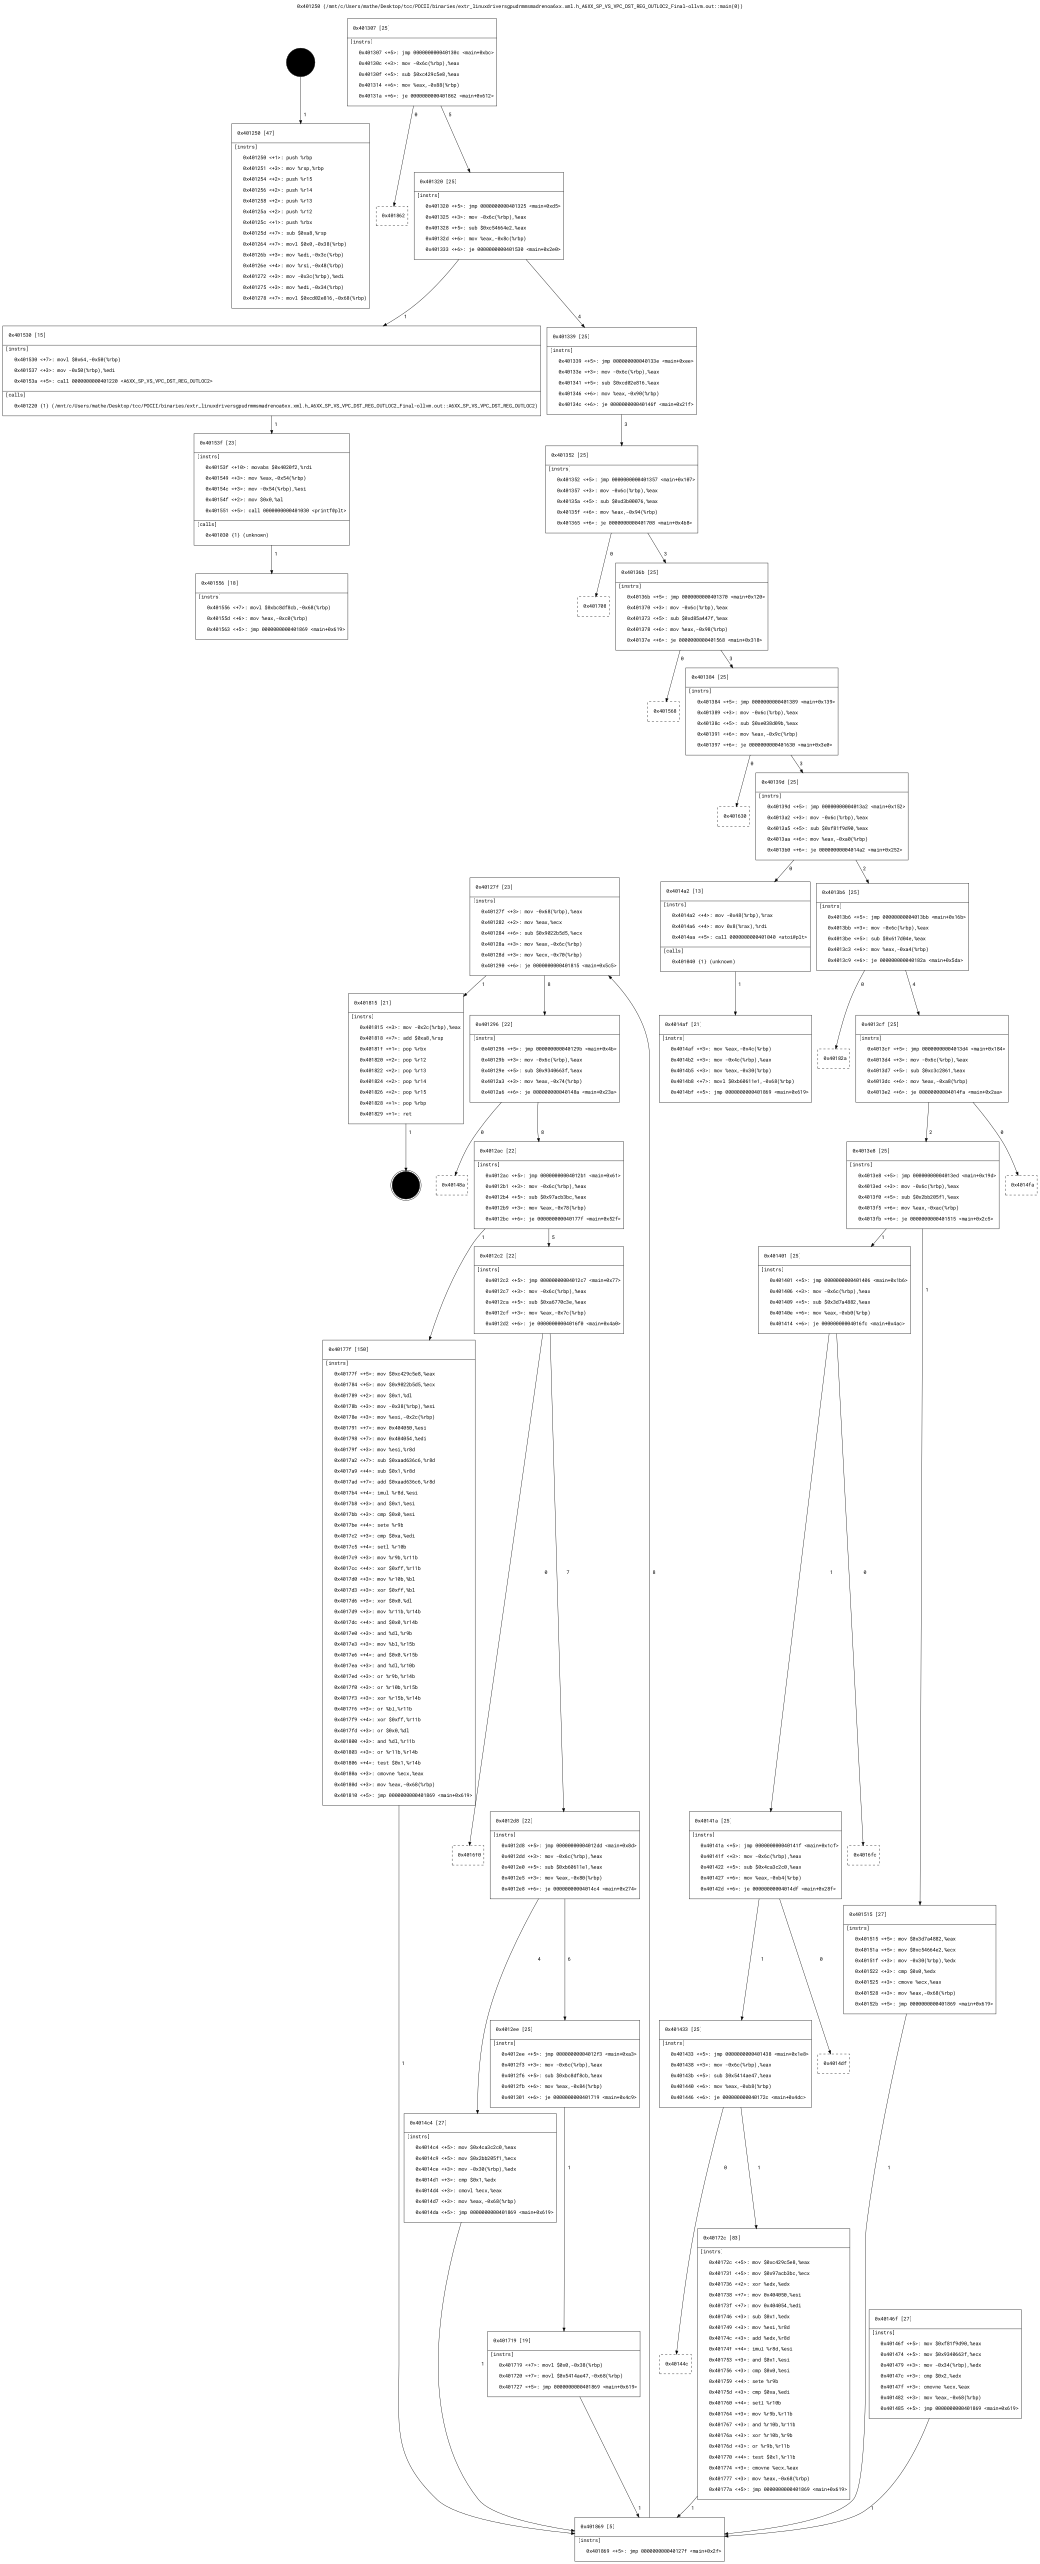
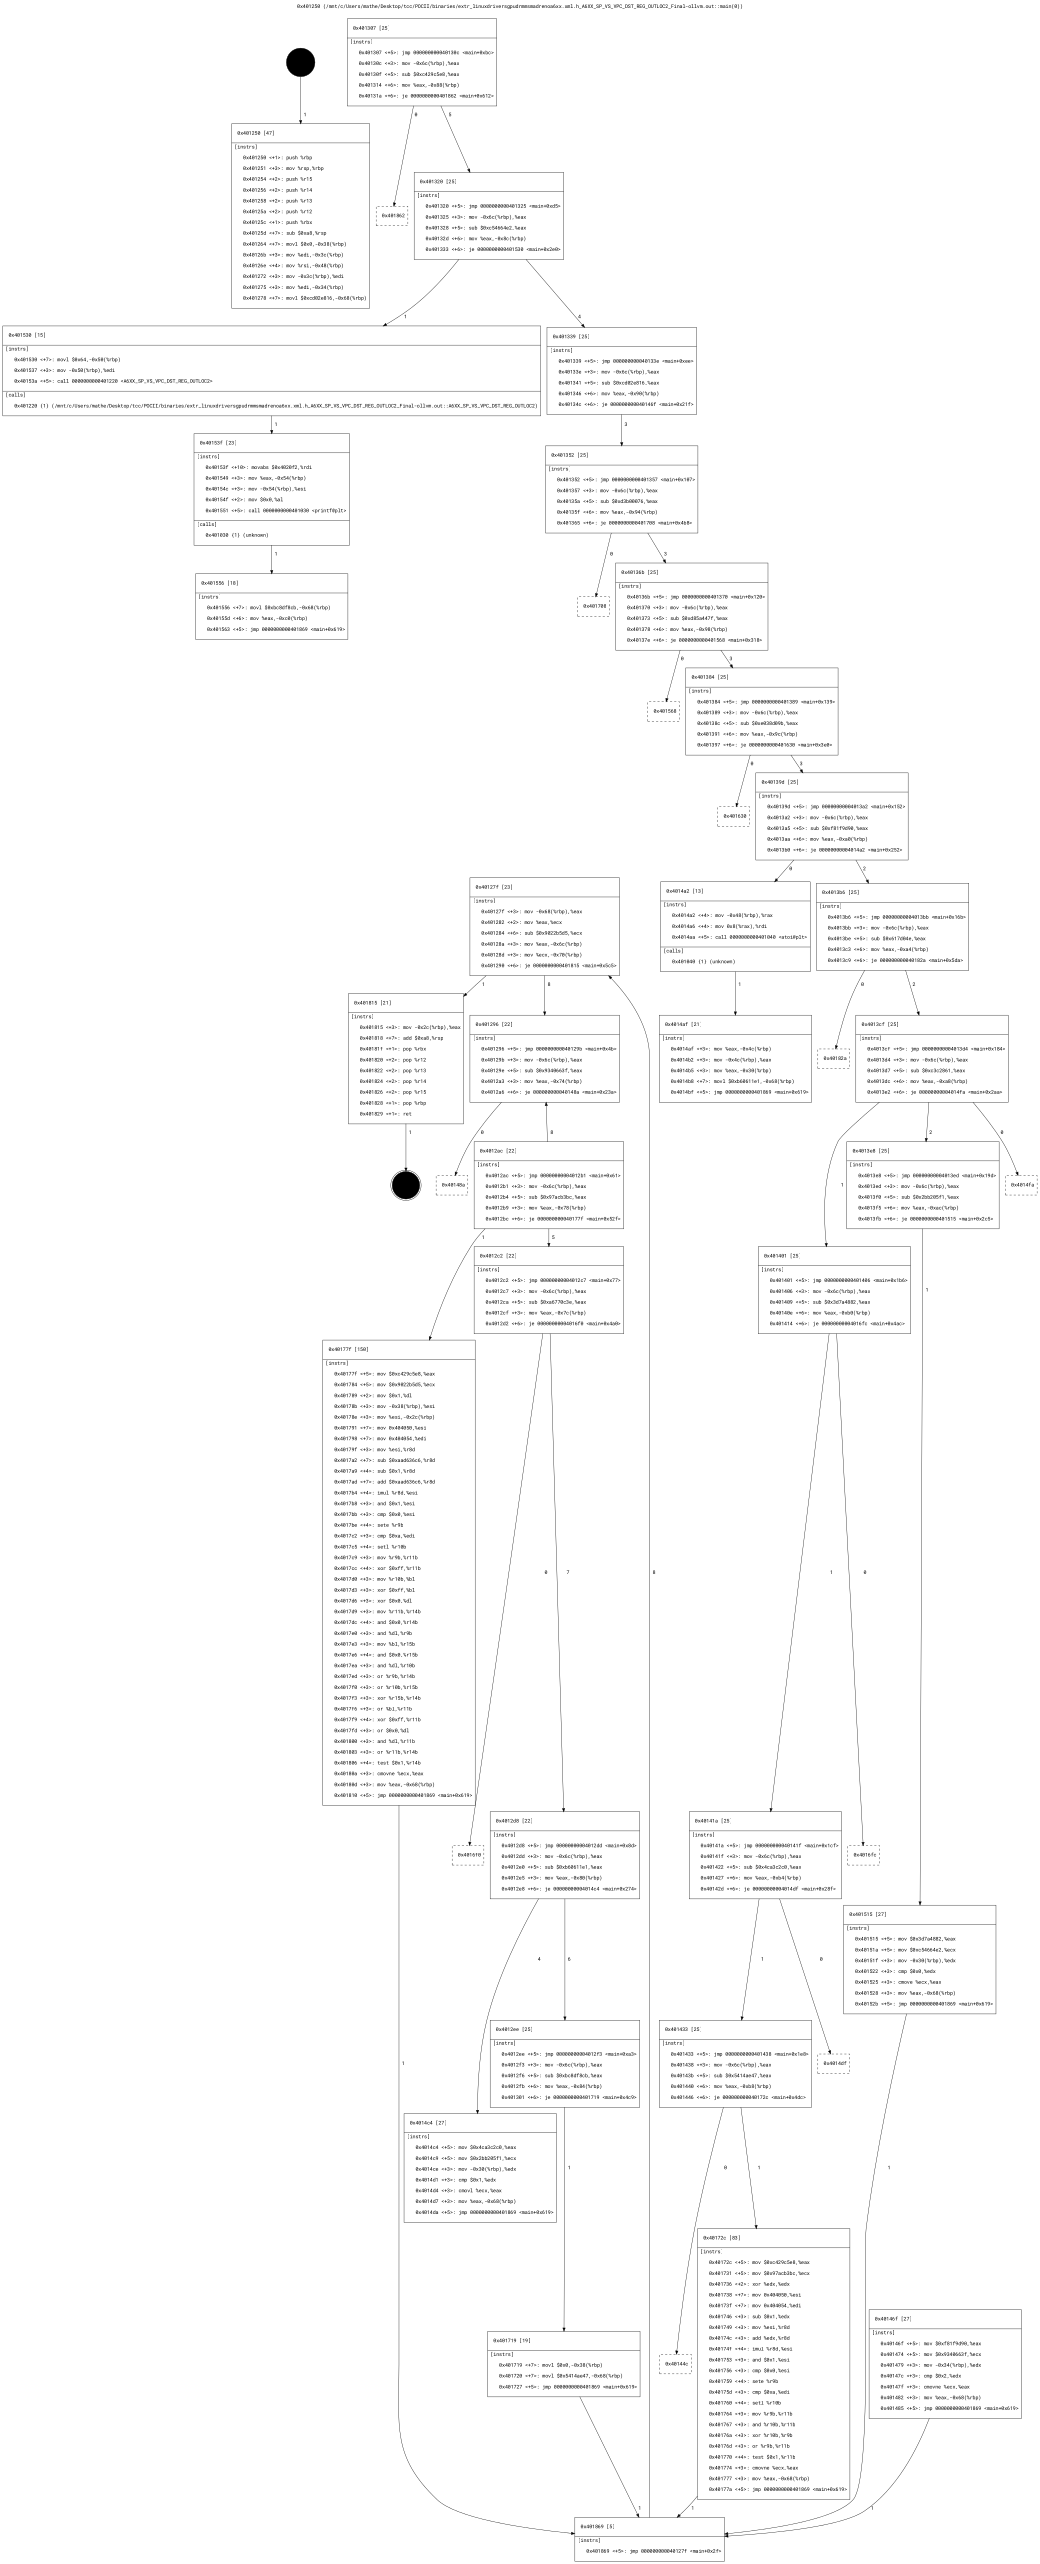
edge "0x4013b6 [25]" -> "0x4013cf [25]": label " 4" -> " 2"
edge "0x401296 [22]" -> "0x4012ac [22]": reversed
edge "0x4013e8 [25]" -> "0x401401 [25]": now "0x4013cf [25]" -> "0x401401 [25]"
edge "0x4014c4 [27]" -> "0x401869 [5]": removed, label "1"
